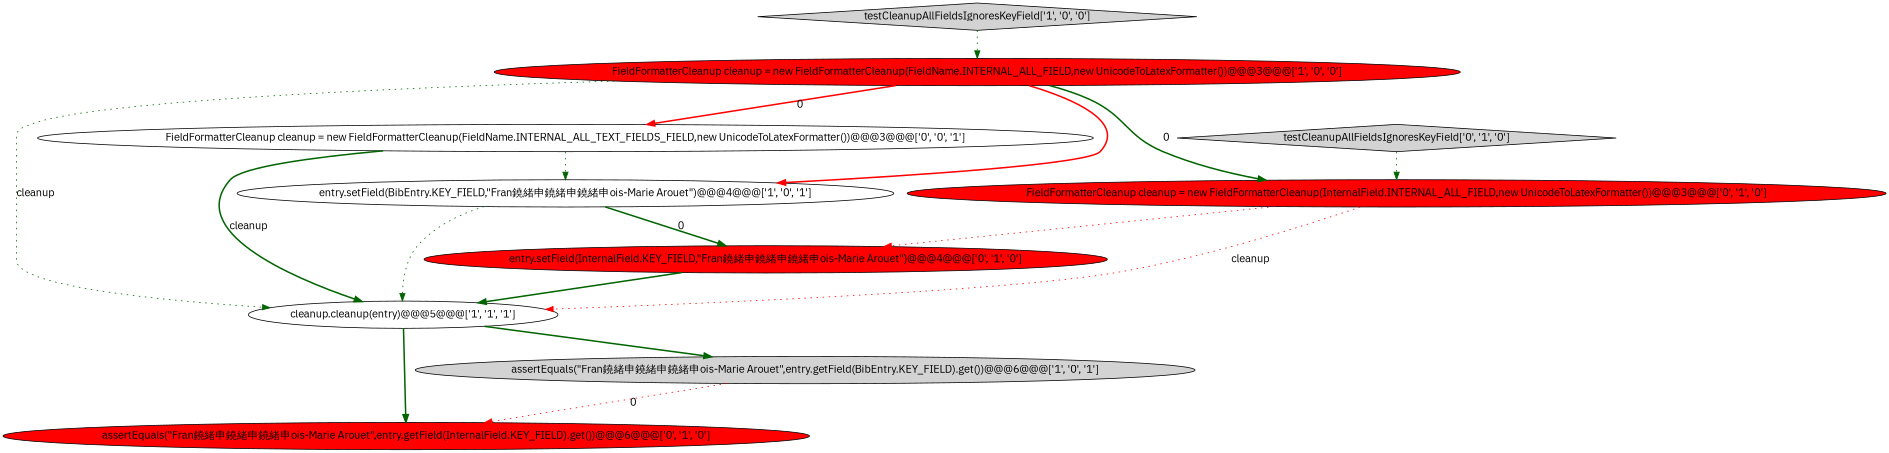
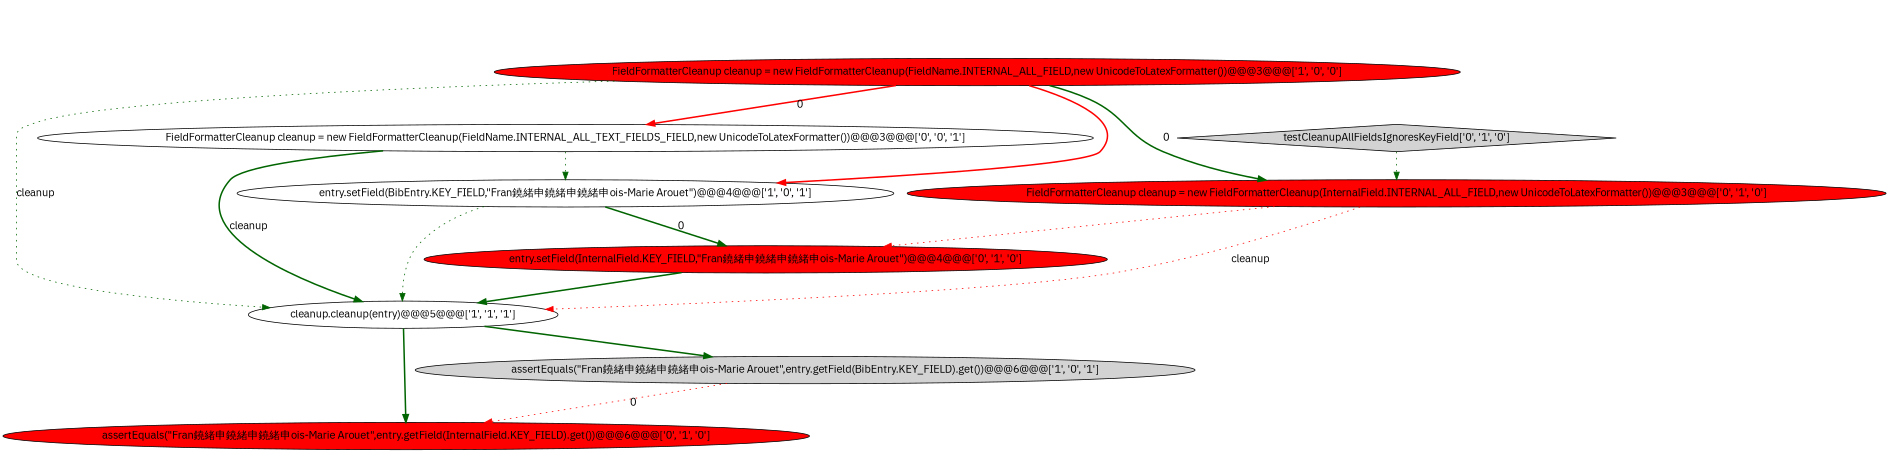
node "testCleanupAllFieldsIgnoresKeyField['1', '0', '0']": removed
